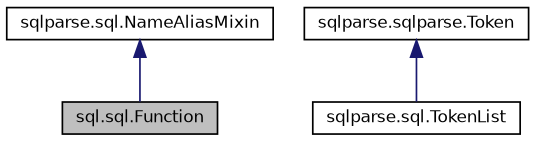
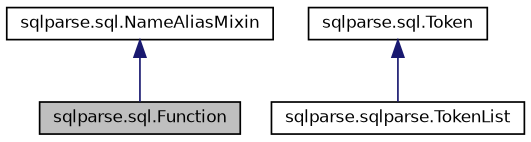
node "sqlparse.sqlparse.Token": label "sqlparse.sqlparse.Token" -> "sqlparse.sql.Token"
node "sql.sql.Function": label "sql.sql.Function" -> "sqlparse.sql.Function"
node "sqlparse.sql.TokenList": label "sqlparse.sql.TokenList" -> "sqlparse.sqlparse.TokenList"
